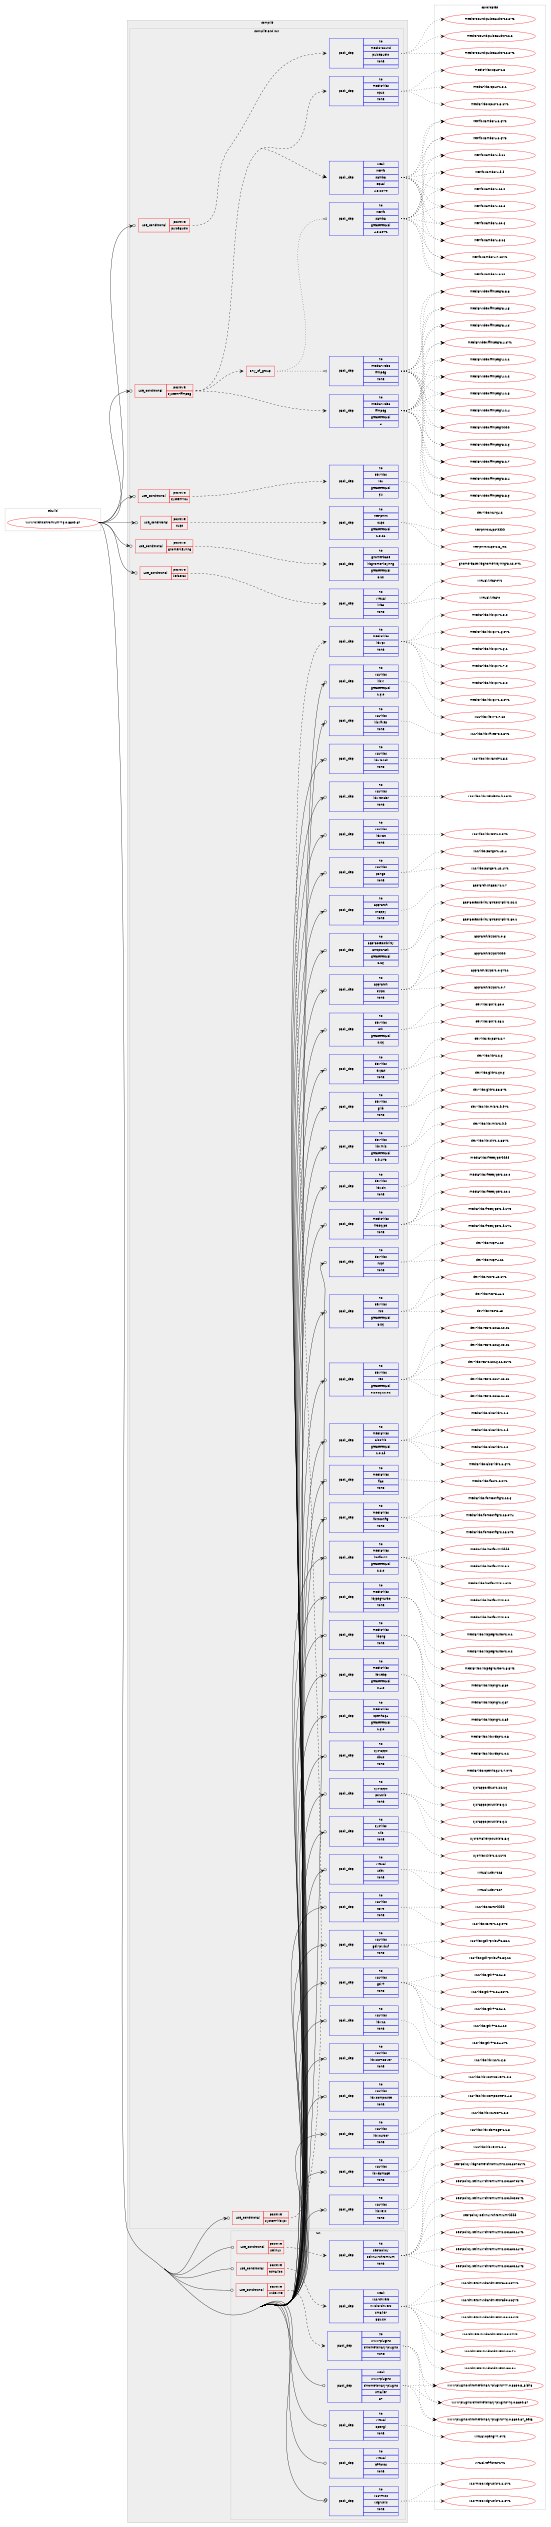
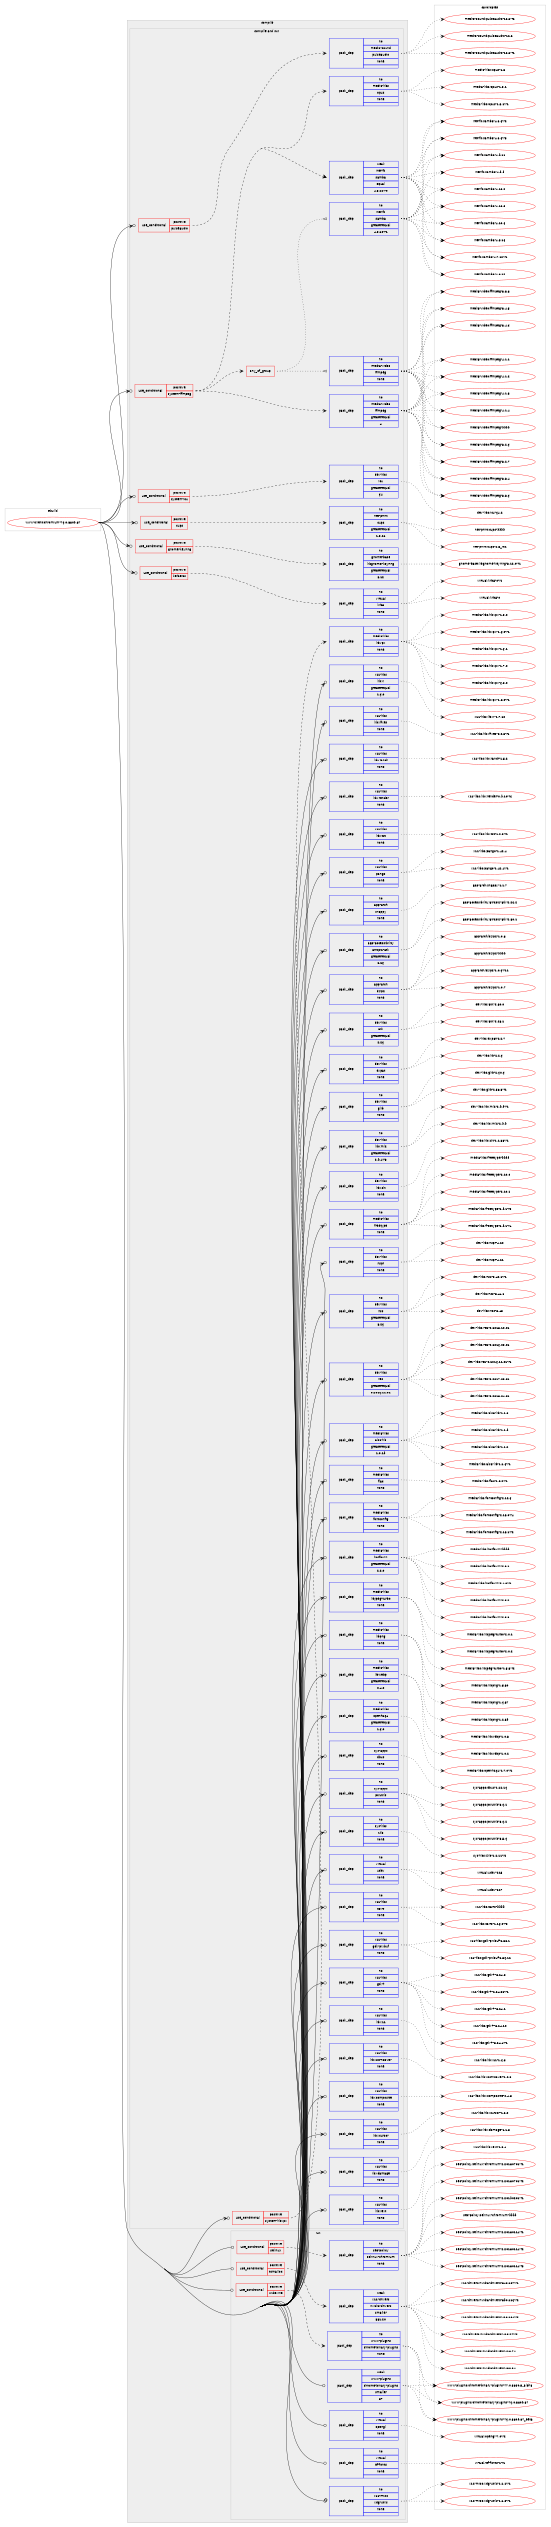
node "media-video/ffmpeg-3.4.6-r1": removed
node "media-libs/libvpx-1.8.0": label "media-libs/libvpx-1.8.0" -> "media-libs/libvpx-6.8.0"
node "x11-libs/libXrender-0.9.10-r1": label "x11-libs/libXrender-0.9.10-r1" -> "x11-libs/libXrender-0.9.10-r6"
node "sys-smaller/pciutils-3.5.6": label "sys-smaller/pciutils-3.5.6" -> "sys-apps/pciutils-3.5.6"
node "sec-policy/libgnome-chromium-2.20180701-r1": label "sec-policy/libgnome-chromium-2.20180701-r1" -> "sec-policy/selinux-chromium-2.20180701-r1"
